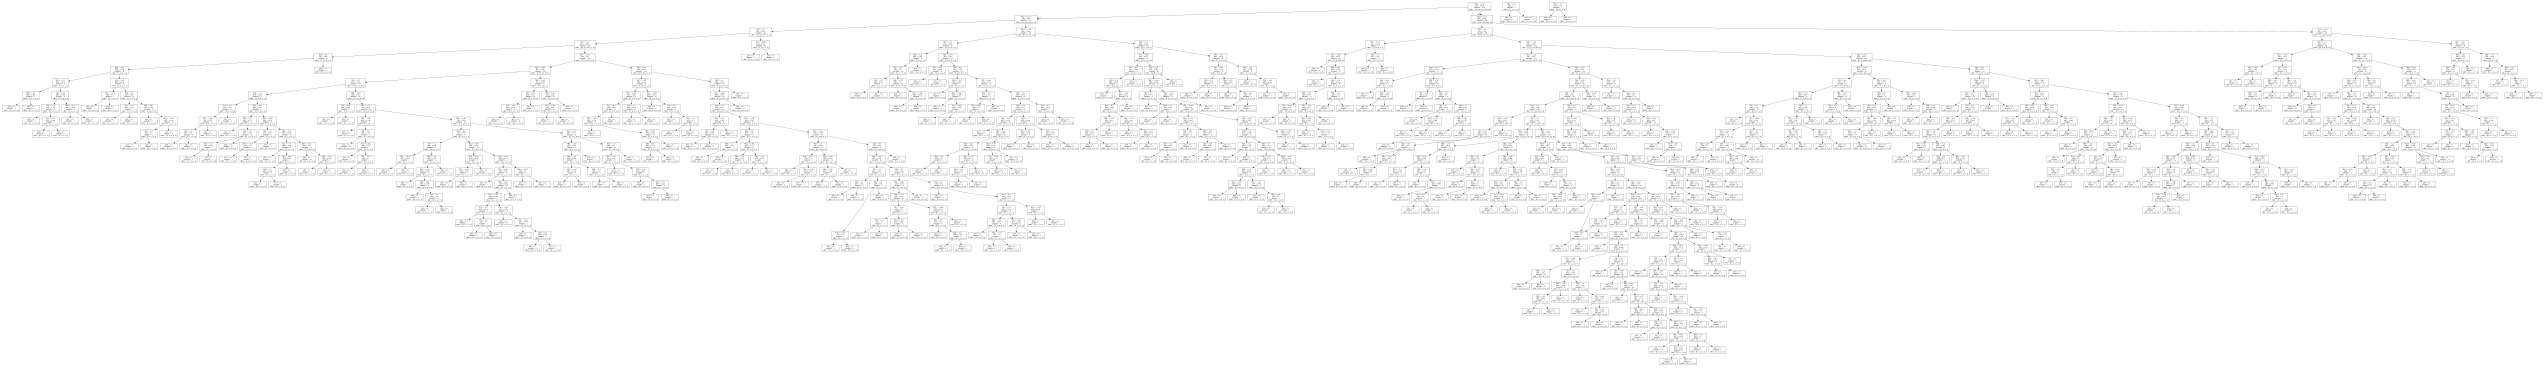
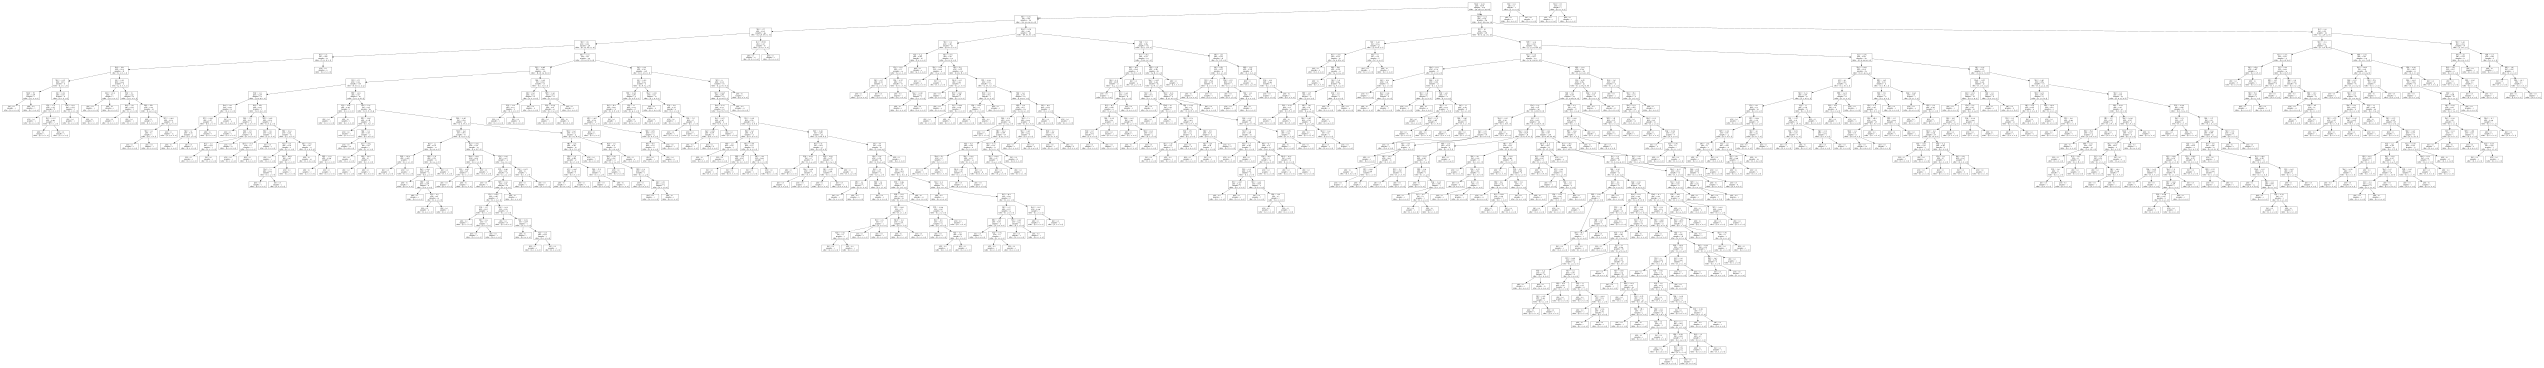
edge "X[0] <= 5.9 gini = 0.56 samples = 5 value = [1, 0, 3, 1, 0]" -> "X[9] <= 0.515 gini = 0.5 samples = 2 value = [1, 0, 0, 1, 0]": now "X[1] <= 0.25 gini = 0.5 samples = 2 value = [0, 1, 0, 0, 1]" -> "X[9] <= 0.515 gini = 0.5 samples = 2 value = [1, 0, 0, 1, 0]"
